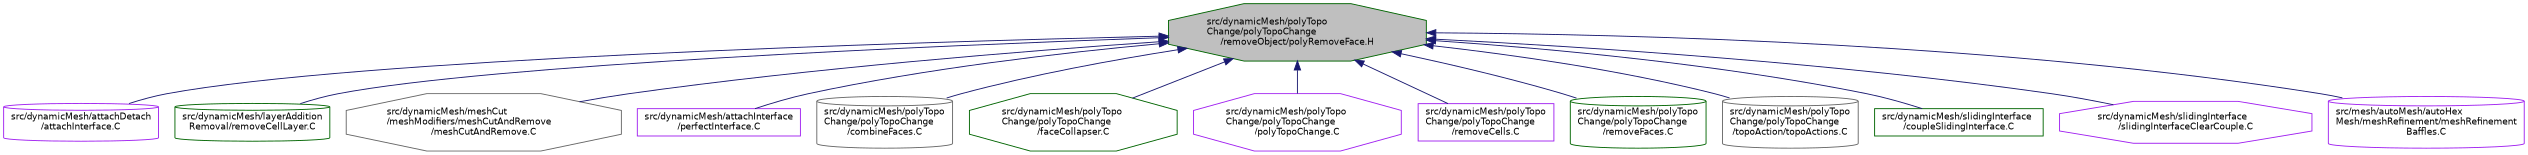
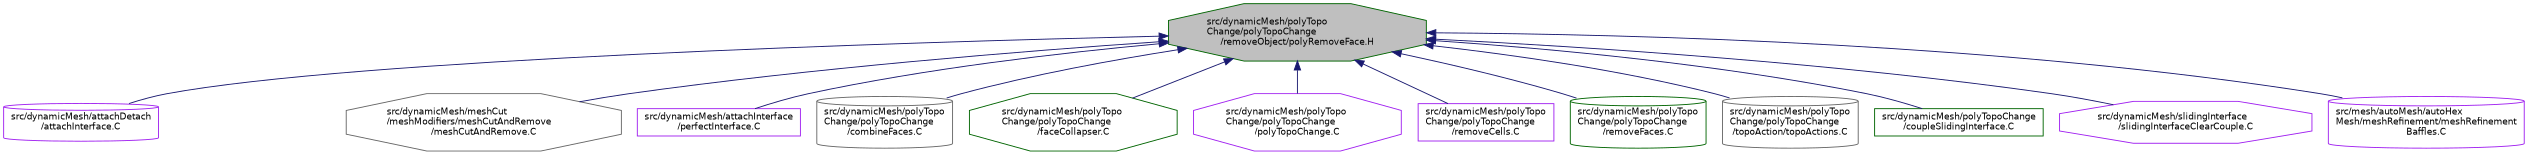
node "src/dynamicMesh/layerAddition Removal/removeCellLayer.C": removed
node "src/dynamicMesh/slidingInterface /coupleSlidingInterface.C": label "src/dynamicMesh/slidingInterface /coupleSlidingInterface.C" -> "src/dynamicMesh/polyTopoChange /coupleSlidingInterface.C"
